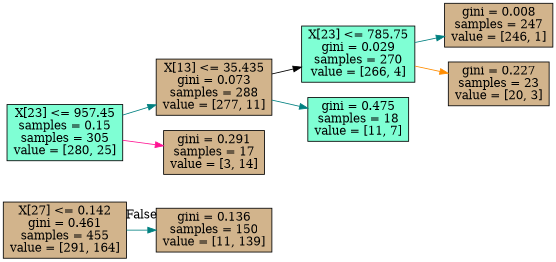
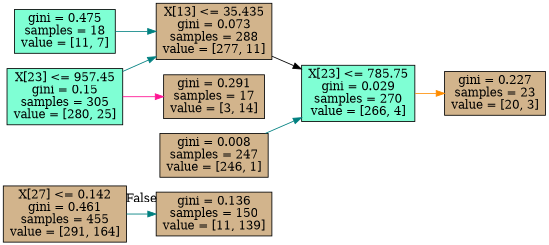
edge "X[23] <= 785.75 gini = 0.029 samples = 270 value = [266, 4]" -> "gini = 0.008 samples = 247 value = [246, 1]": reversed
edge "X[13] <= 35.435 gini = 0.073 samples = 288 value = [277, 11]" -> "gini = 0.475 samples = 18 value = [11, 7]": reversed
node "X[23] <= 957.45 samples = 0.15 samples = 305 value = [280, 25]": label "X[23] <= 957.45 samples = 0.15 samples = 305 value = [280, 25]" -> "X[23] <= 957.45 gini = 0.15 samples = 305 value = [280, 25]"
